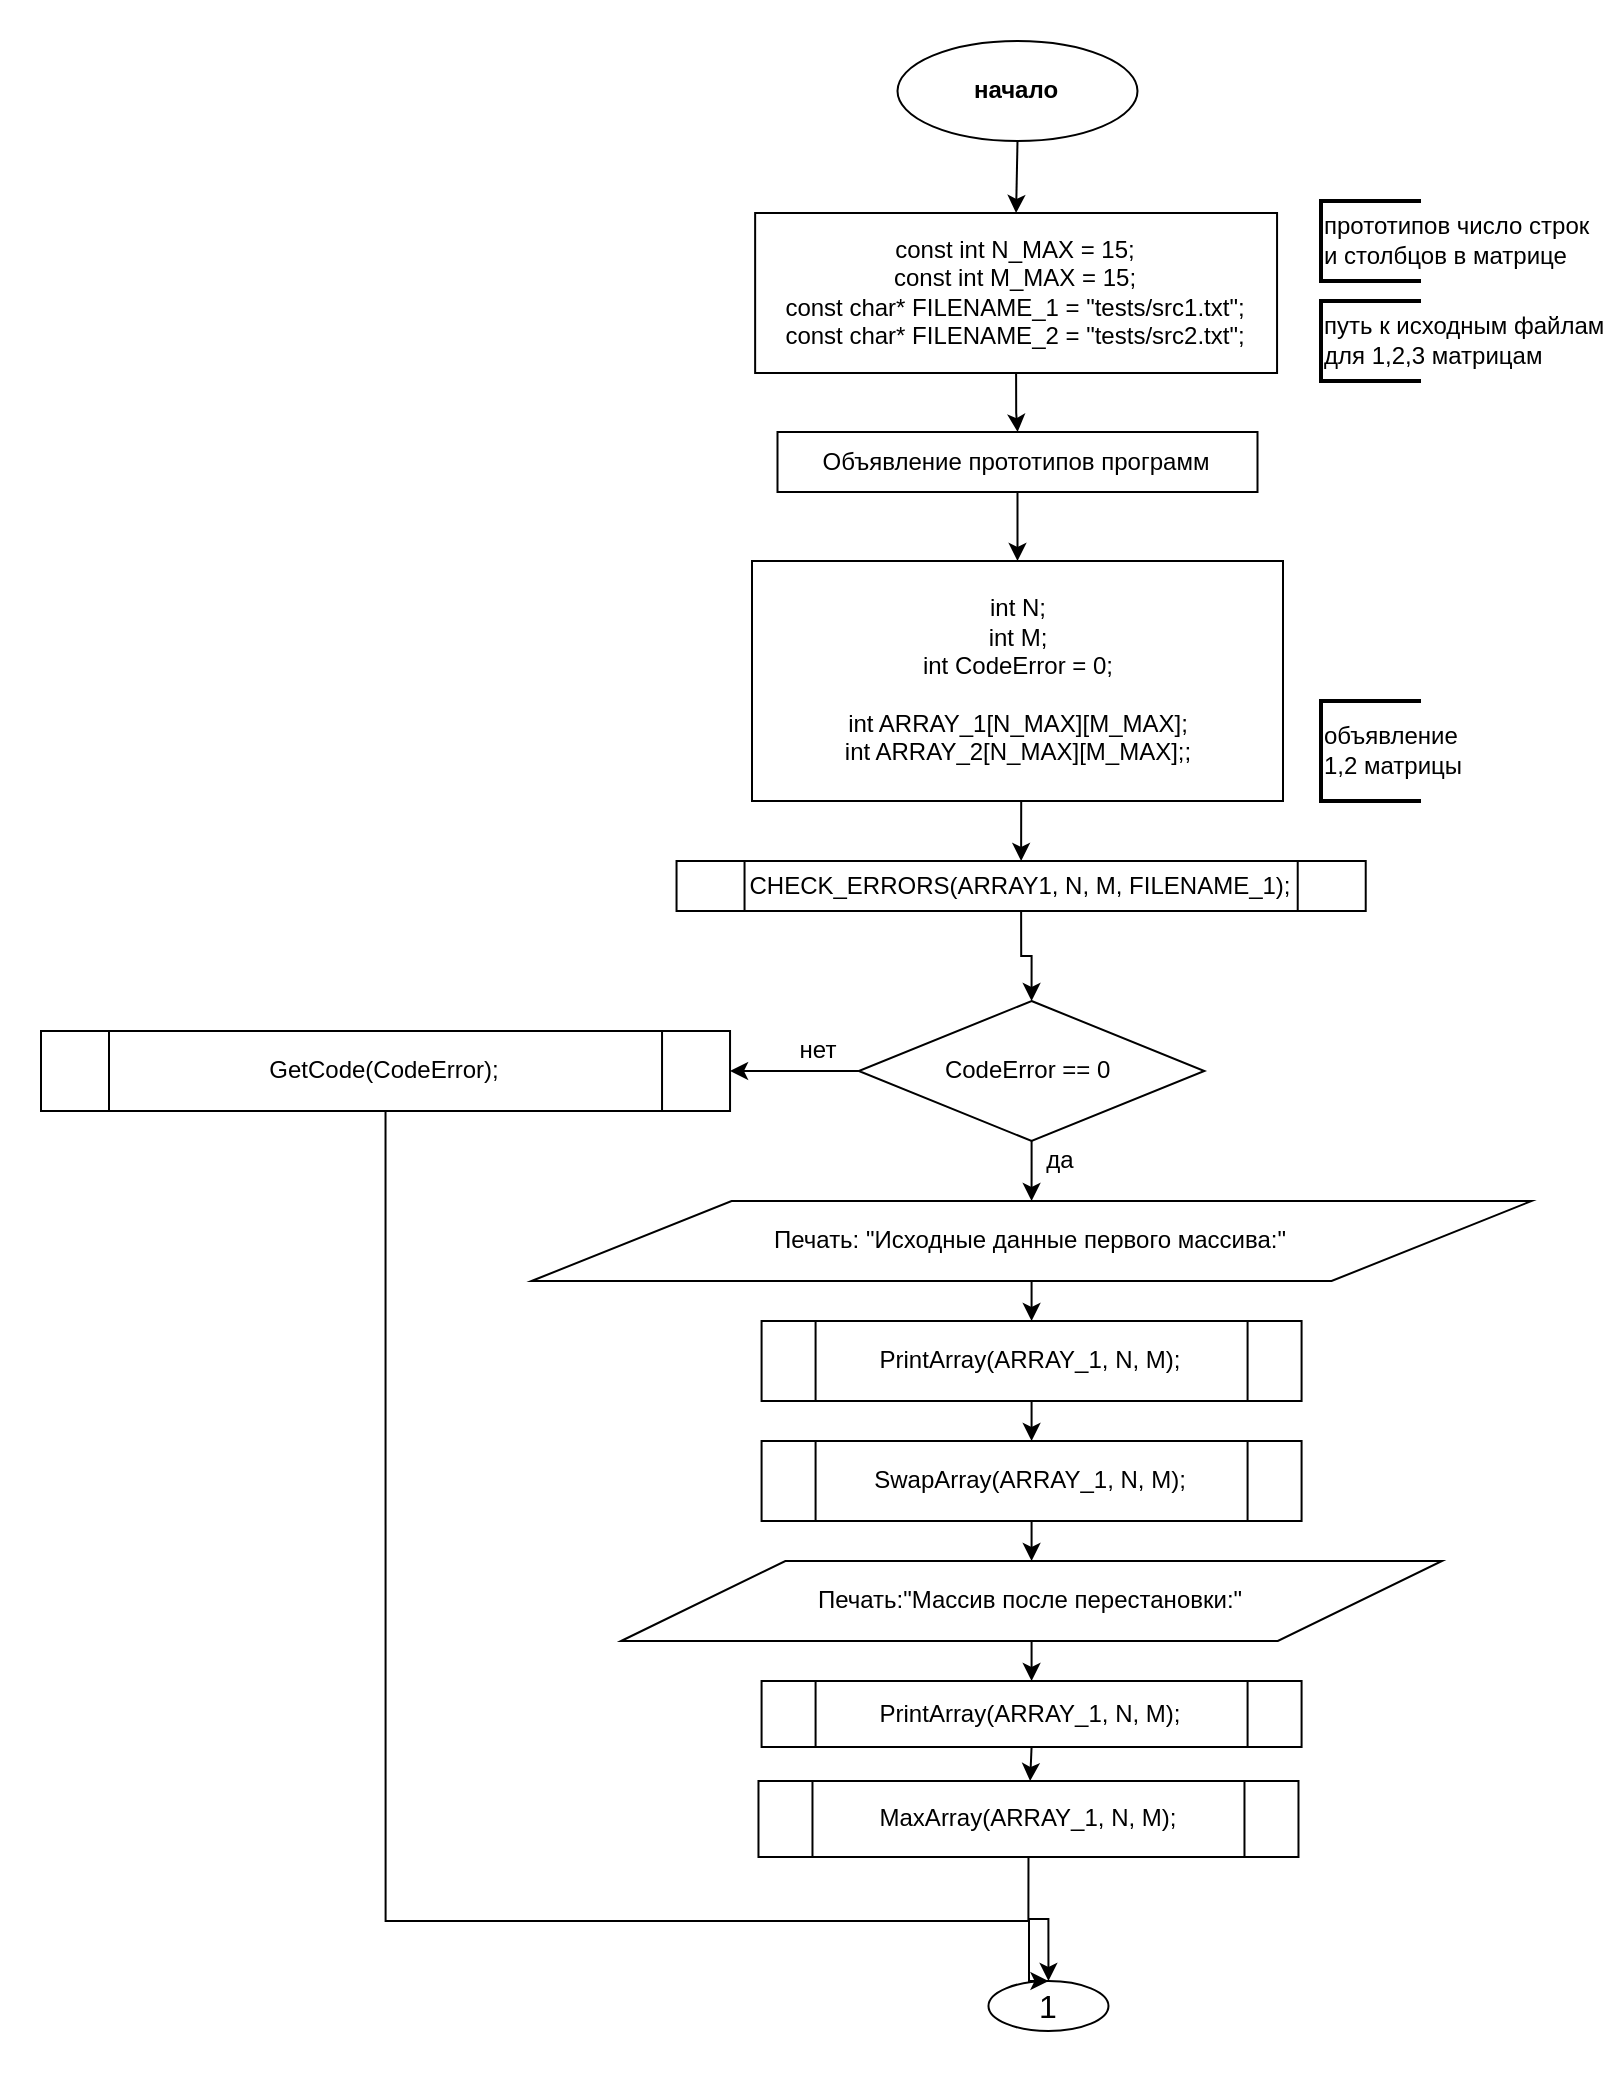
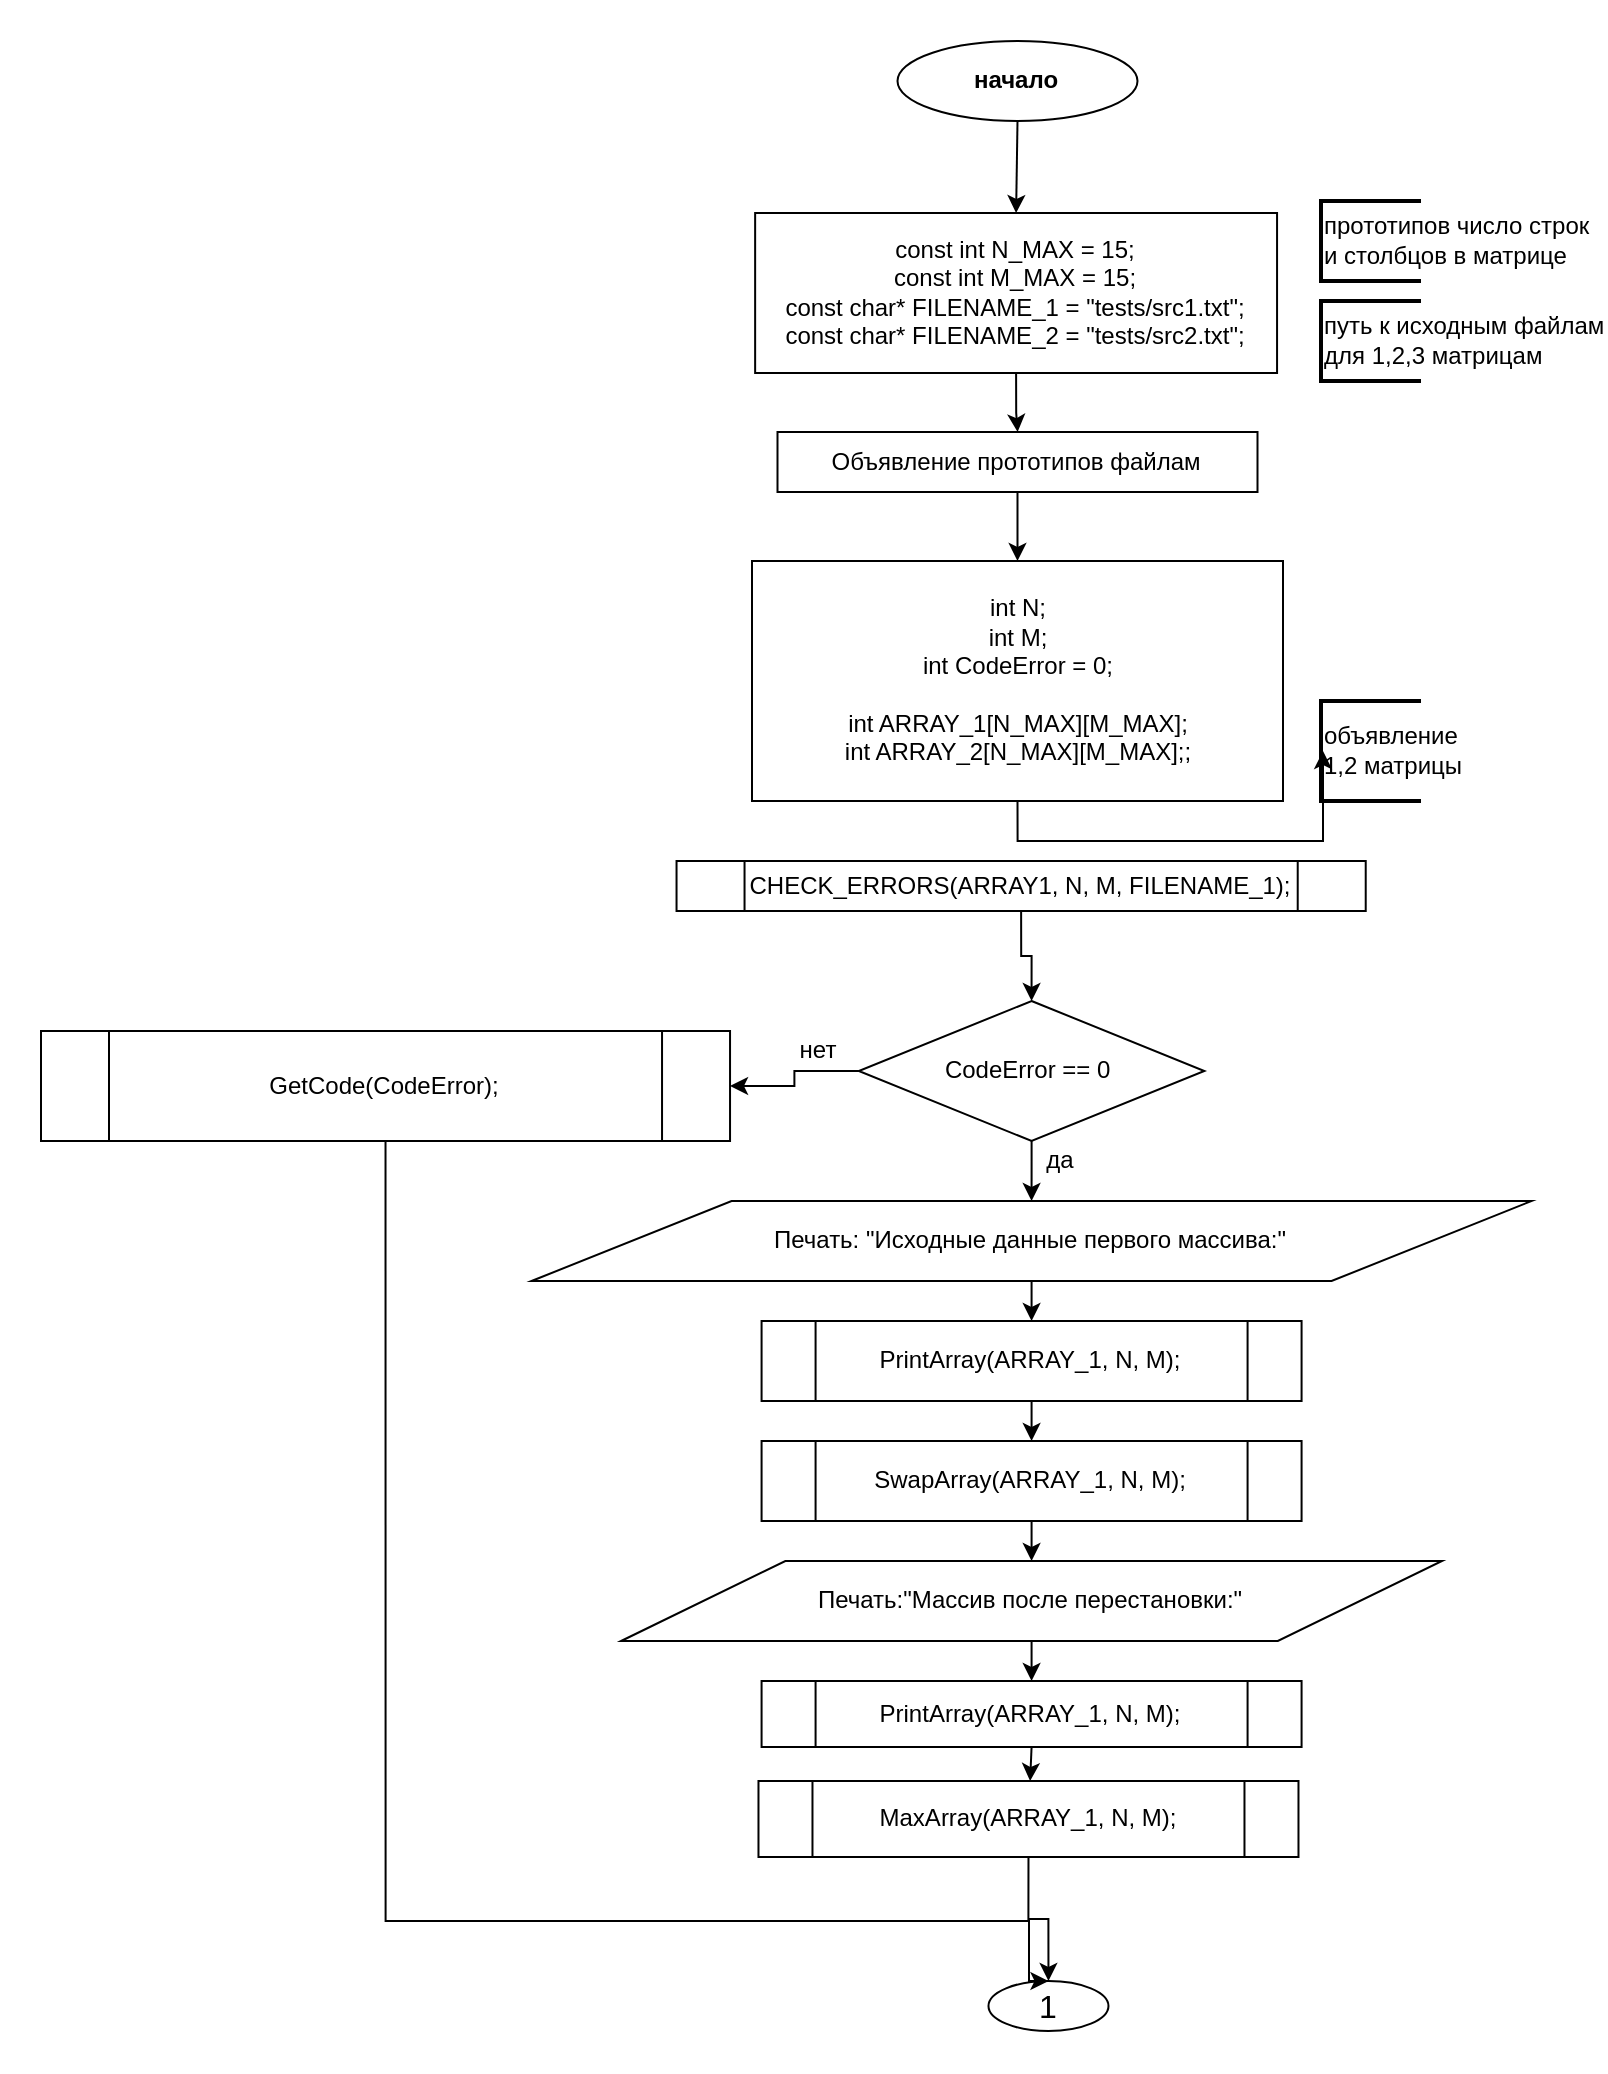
node "начало": size 240x100 -> 240x80
node "Объявление прототипов программ": label "Объявление прототипов программ" -> "Объявление прототипов файлам"
edge "int N; int M; int CodeError = 0; int ARRAY_1[N_MAX][M_MAX]; int ARRAY_2[N_MAX][M_MAX];;" -> "CHECK_ERRORS(ARRAY1, N, M, FILENAME_1);": now "int N; int M; int CodeError = 0; int ARRAY_1[N_MAX][M_MAX]; int ARRAY_2[N_MAX][M_MAX];;" -> "объявление 1,2 матрицы"
node "GetCode(CodeError);": size 689x80 -> 689x110
